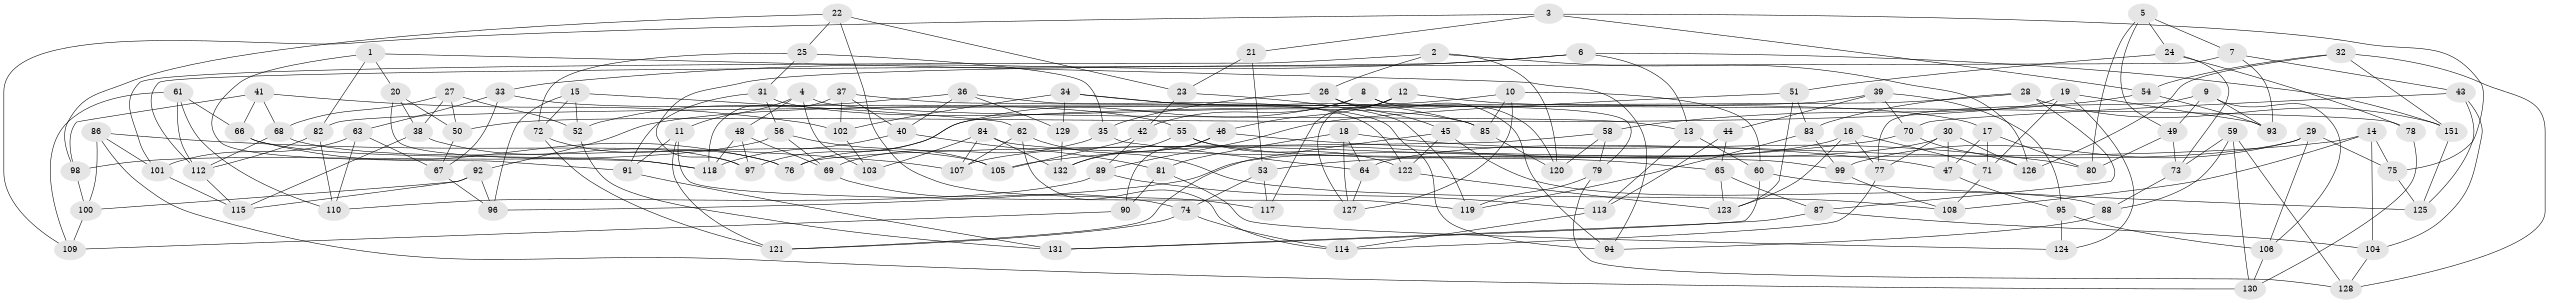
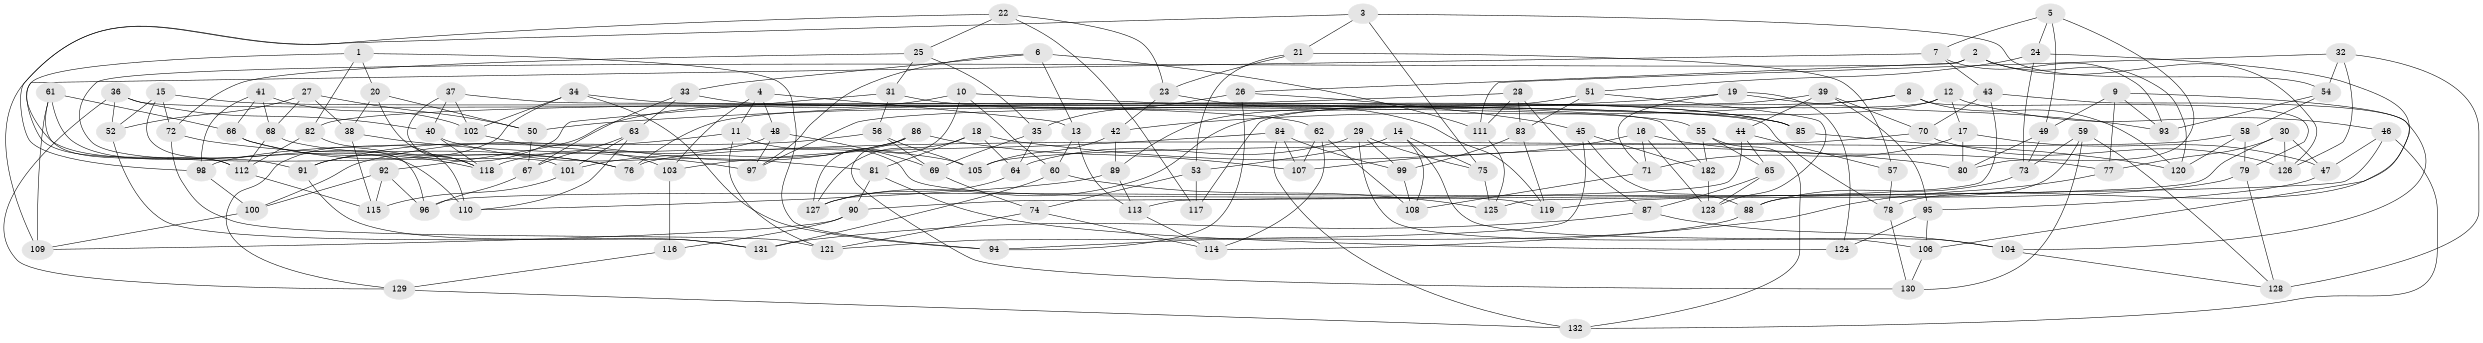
node "151": label "151" -> "111"
node "122": label "122" -> "182"
node "57": added
node "116": added
